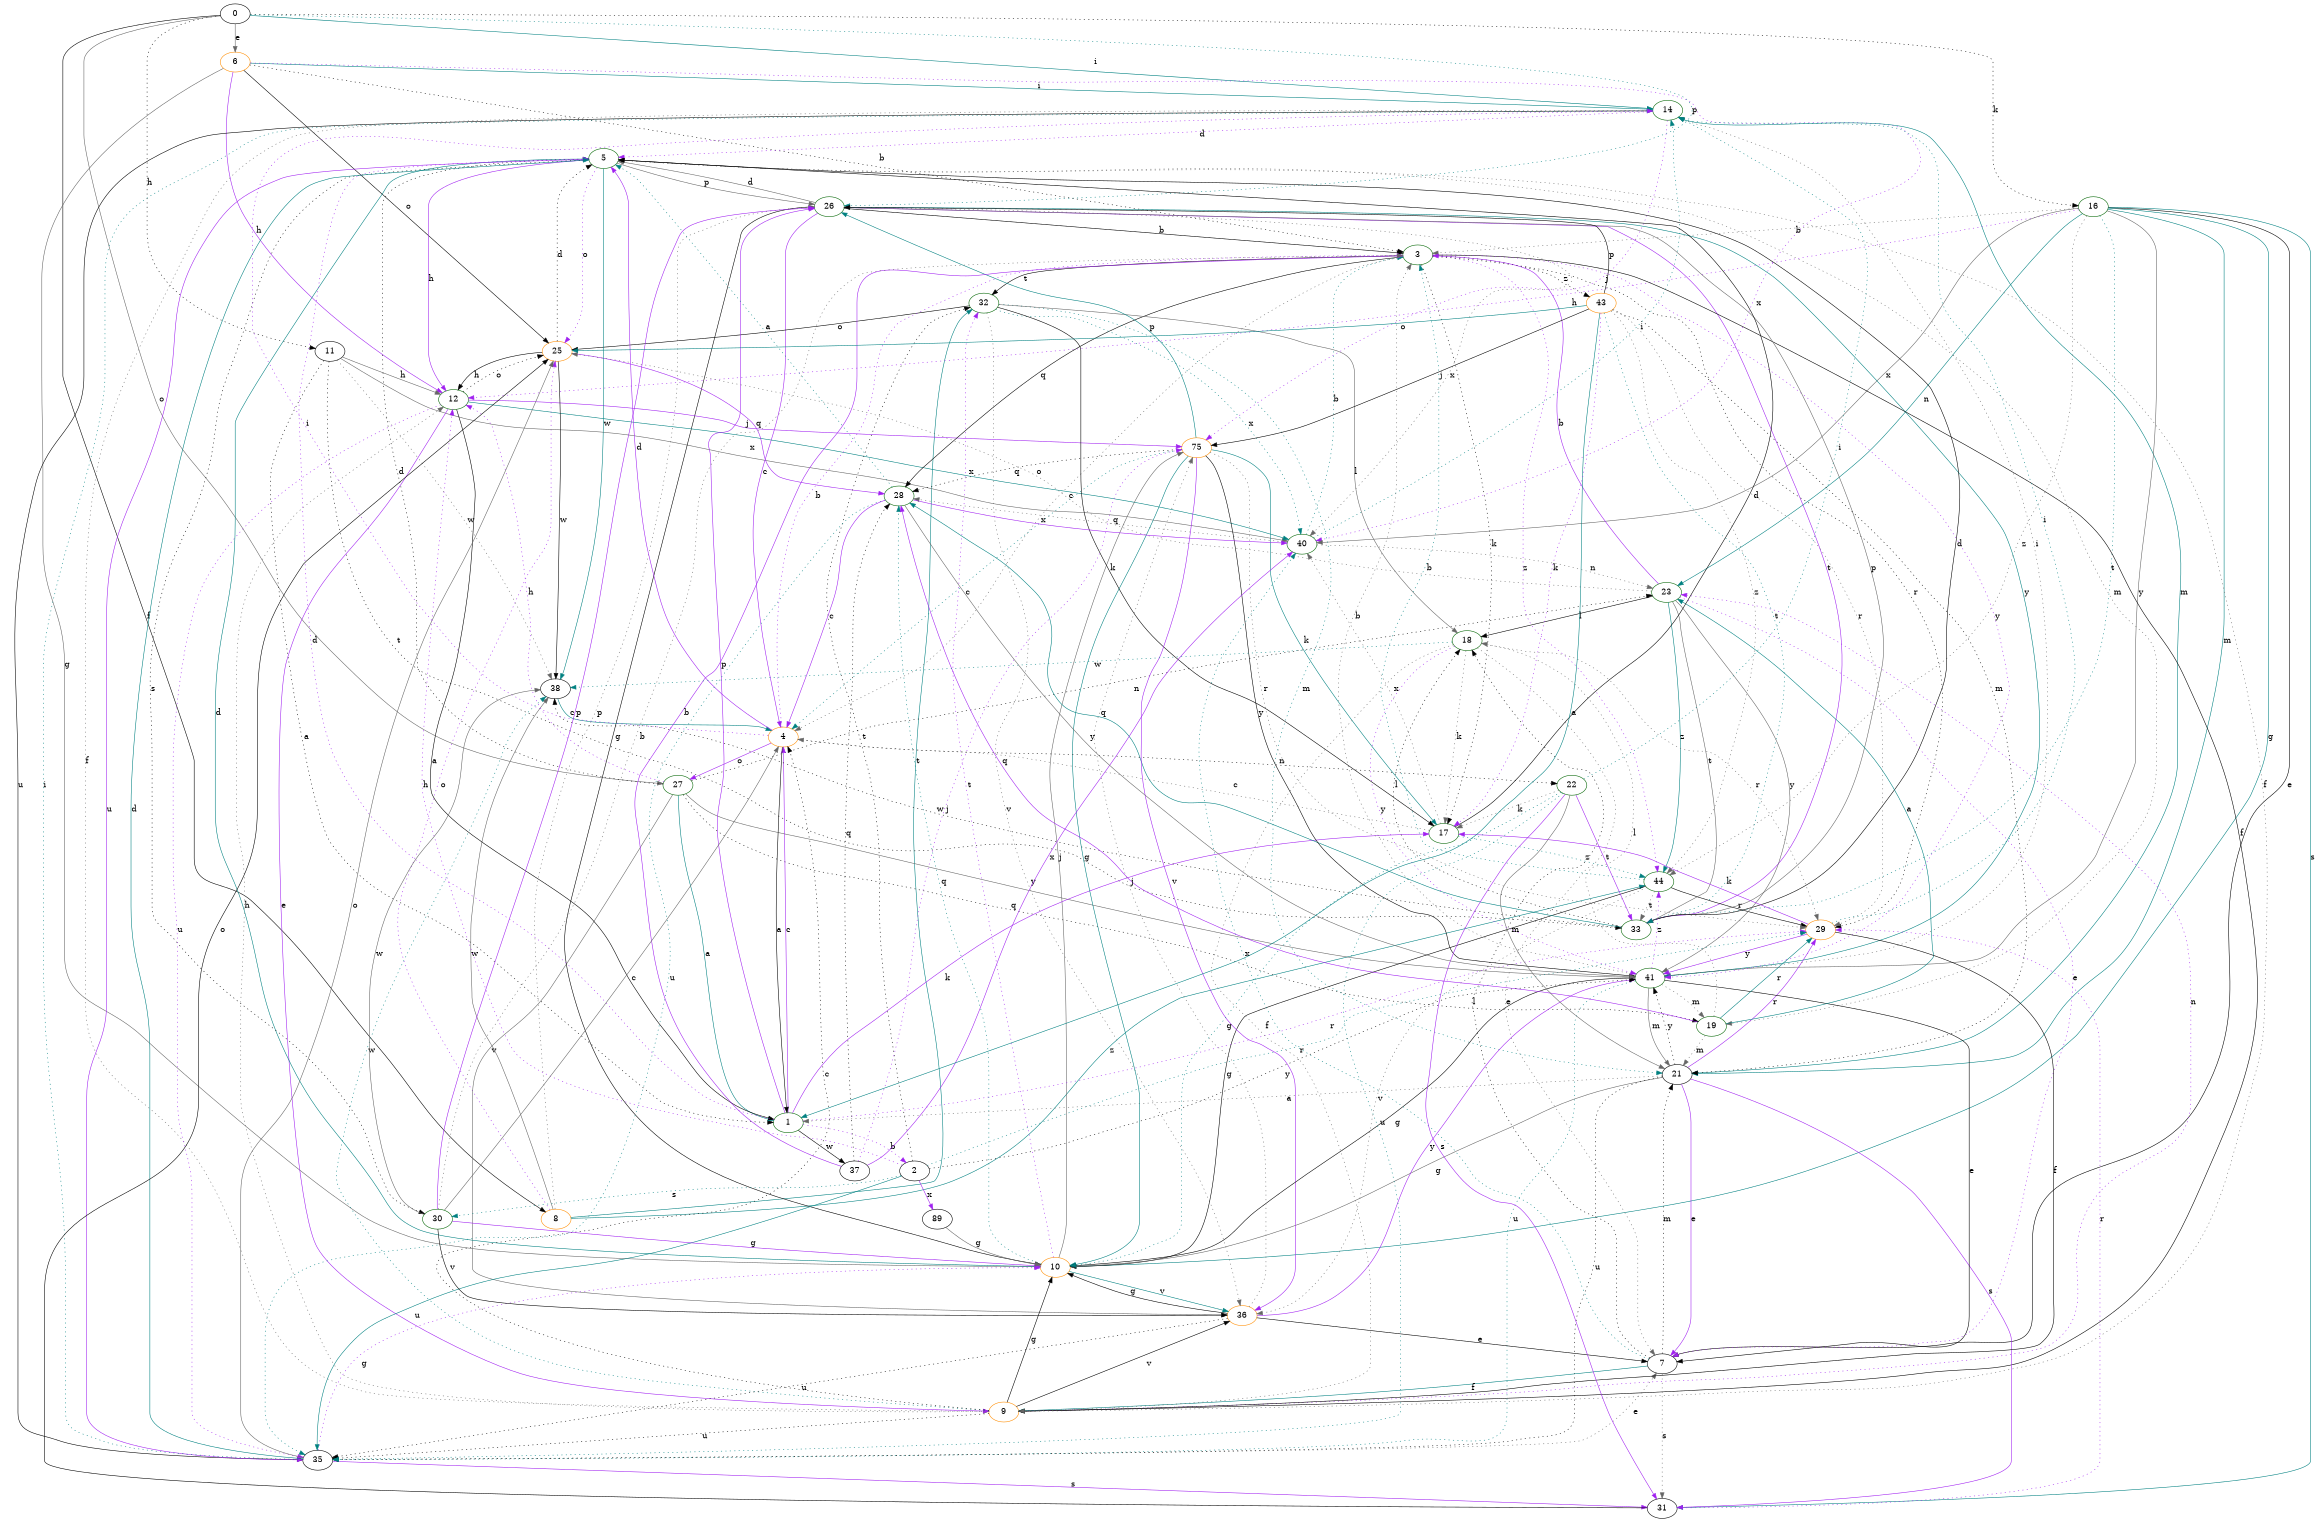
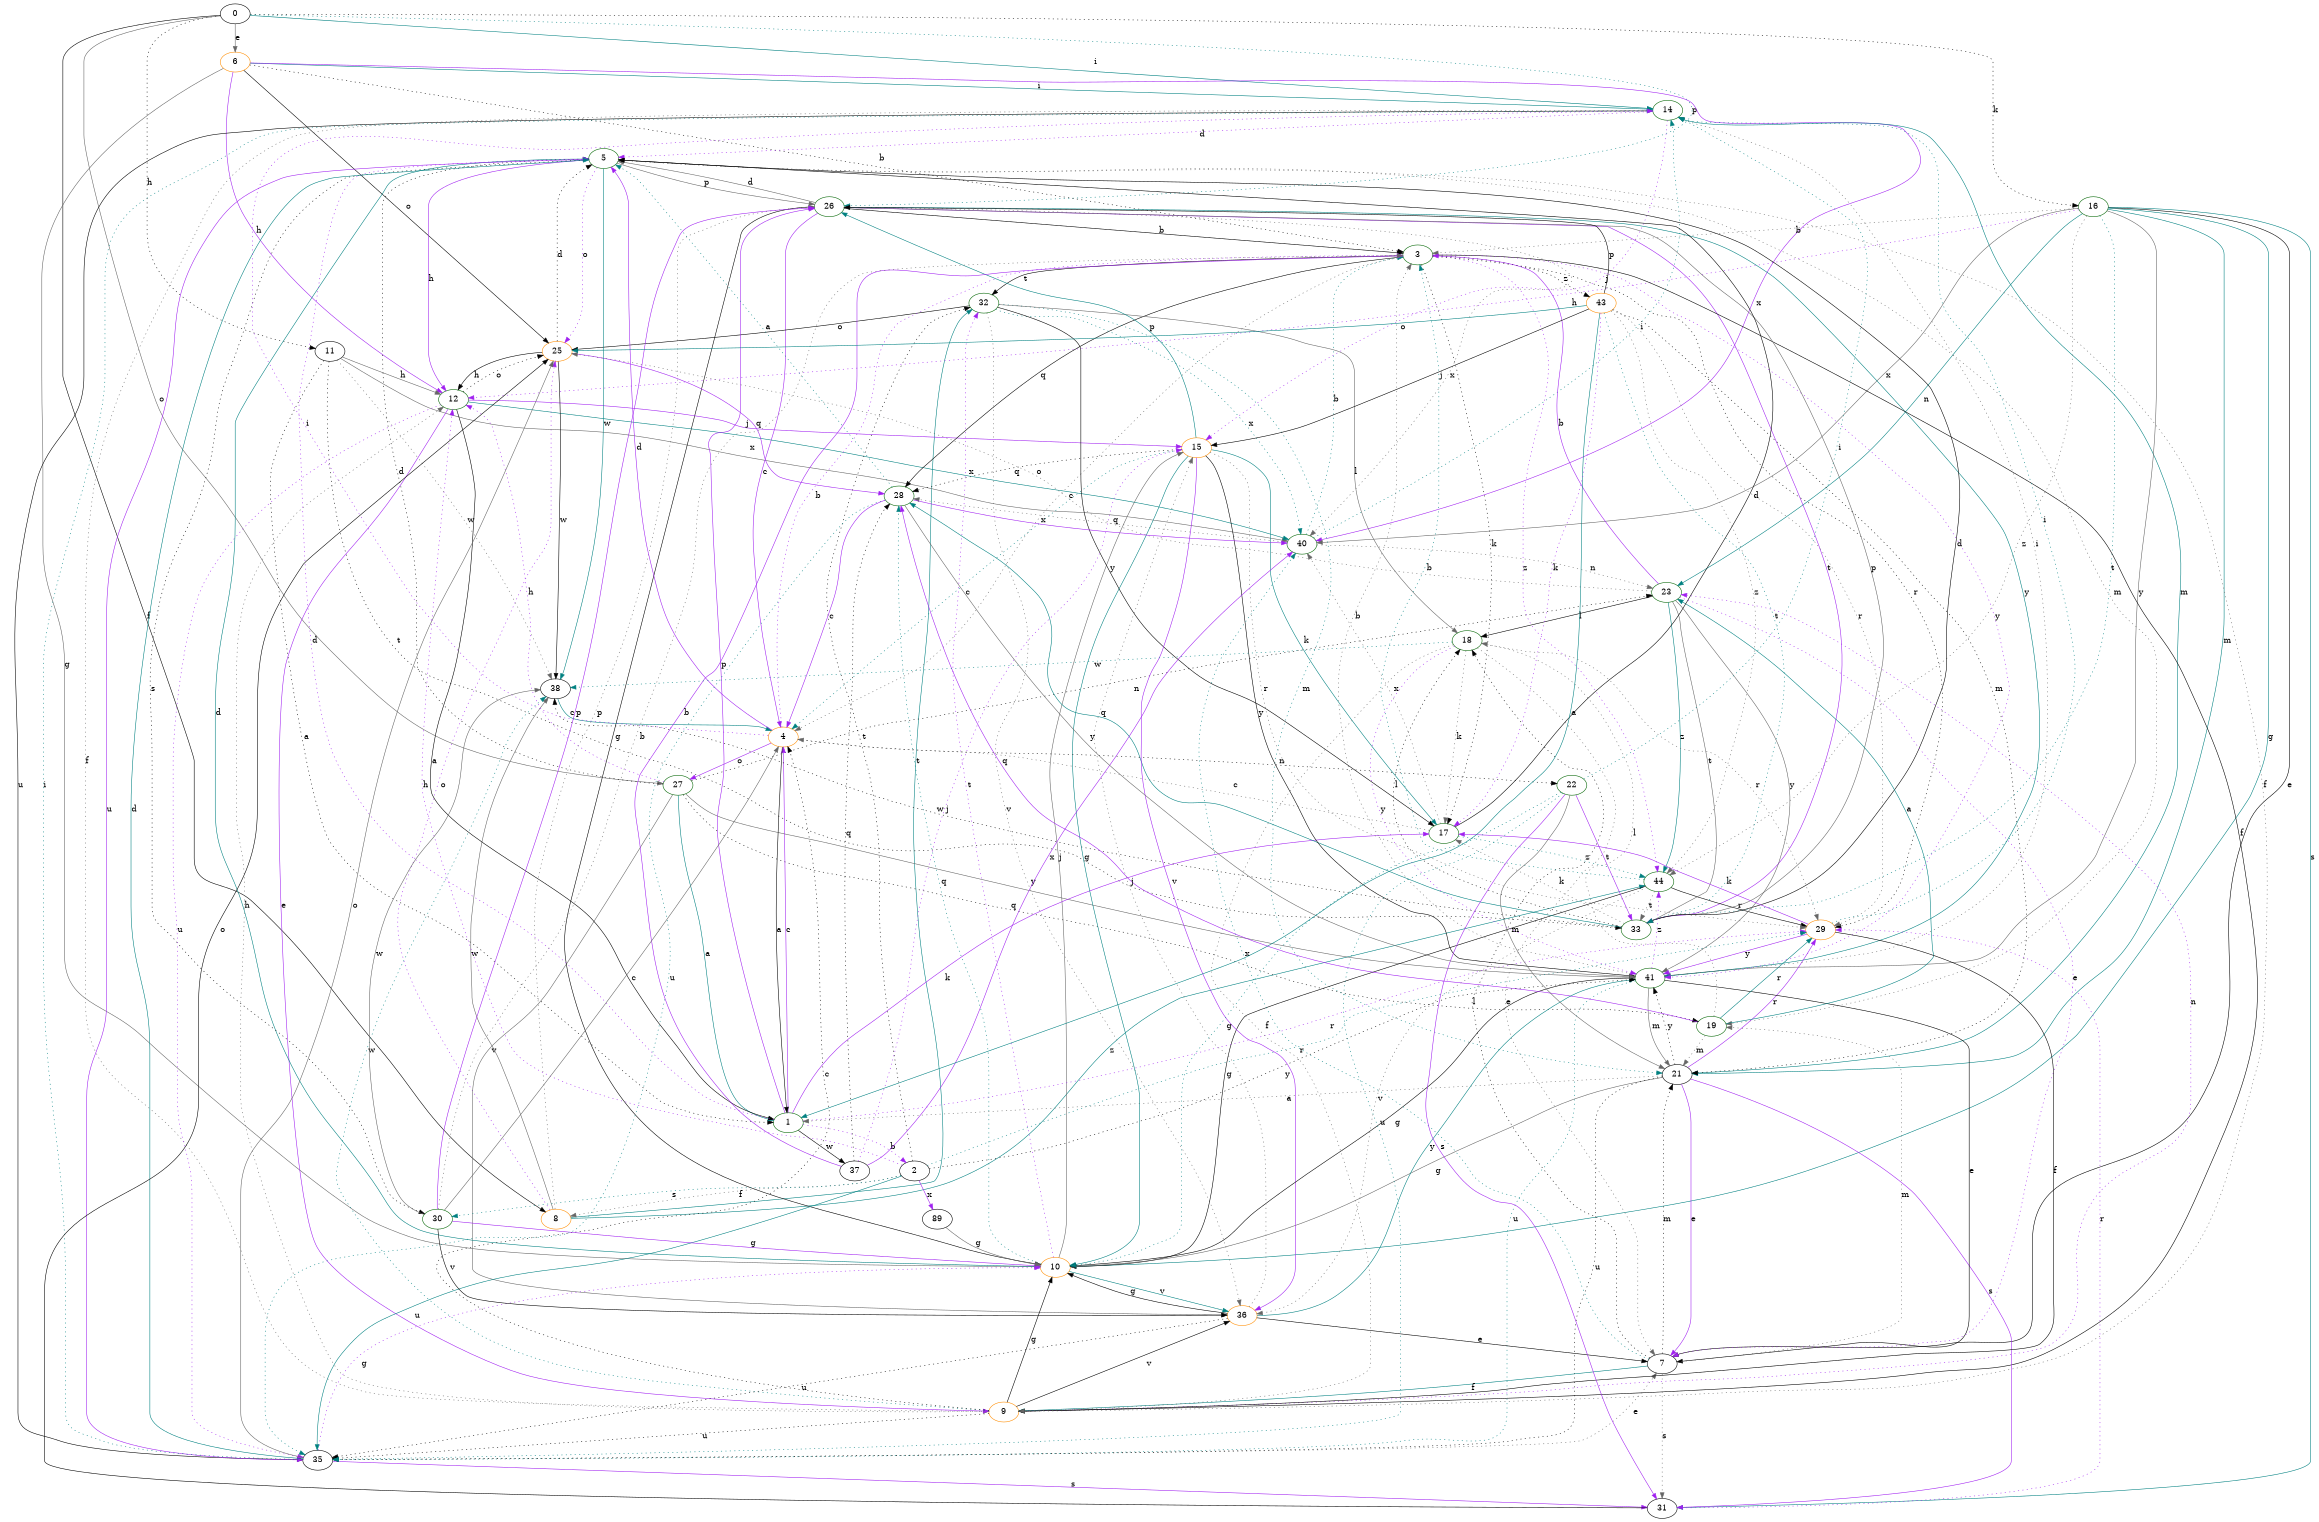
edge "6" -> "40": style dotted -> solid
node "75": label "75" -> "15"
edge "32" -> "17": label "k" -> "y"
edge "22" -> "17": now "33" -> "17"
edge "41" -> "19": now "7" -> "19"
edge "36" -> "41": color purple -> teal
edge "2" -> "8": added, label "f"
